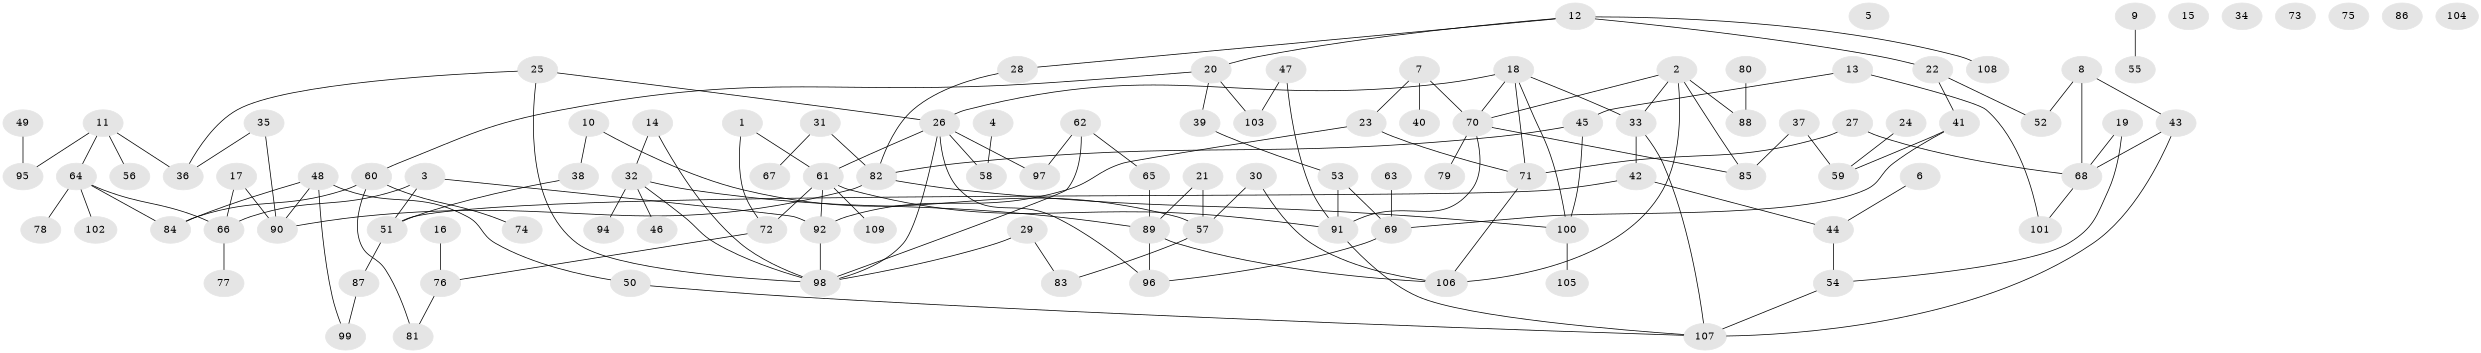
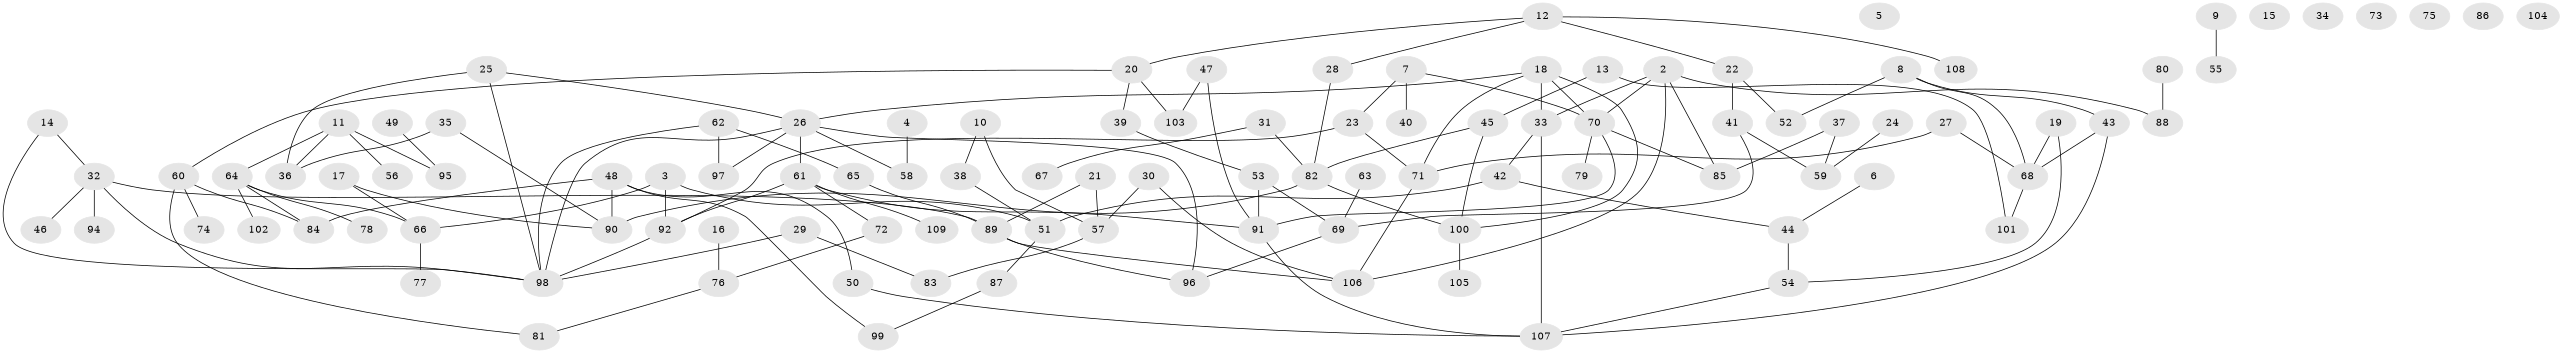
node "1": removed
